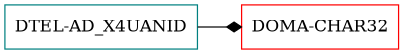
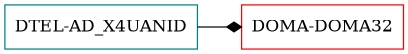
node "DOMA-CHAR32": label "DOMA-CHAR32" -> "DOMA-DOMA32"
